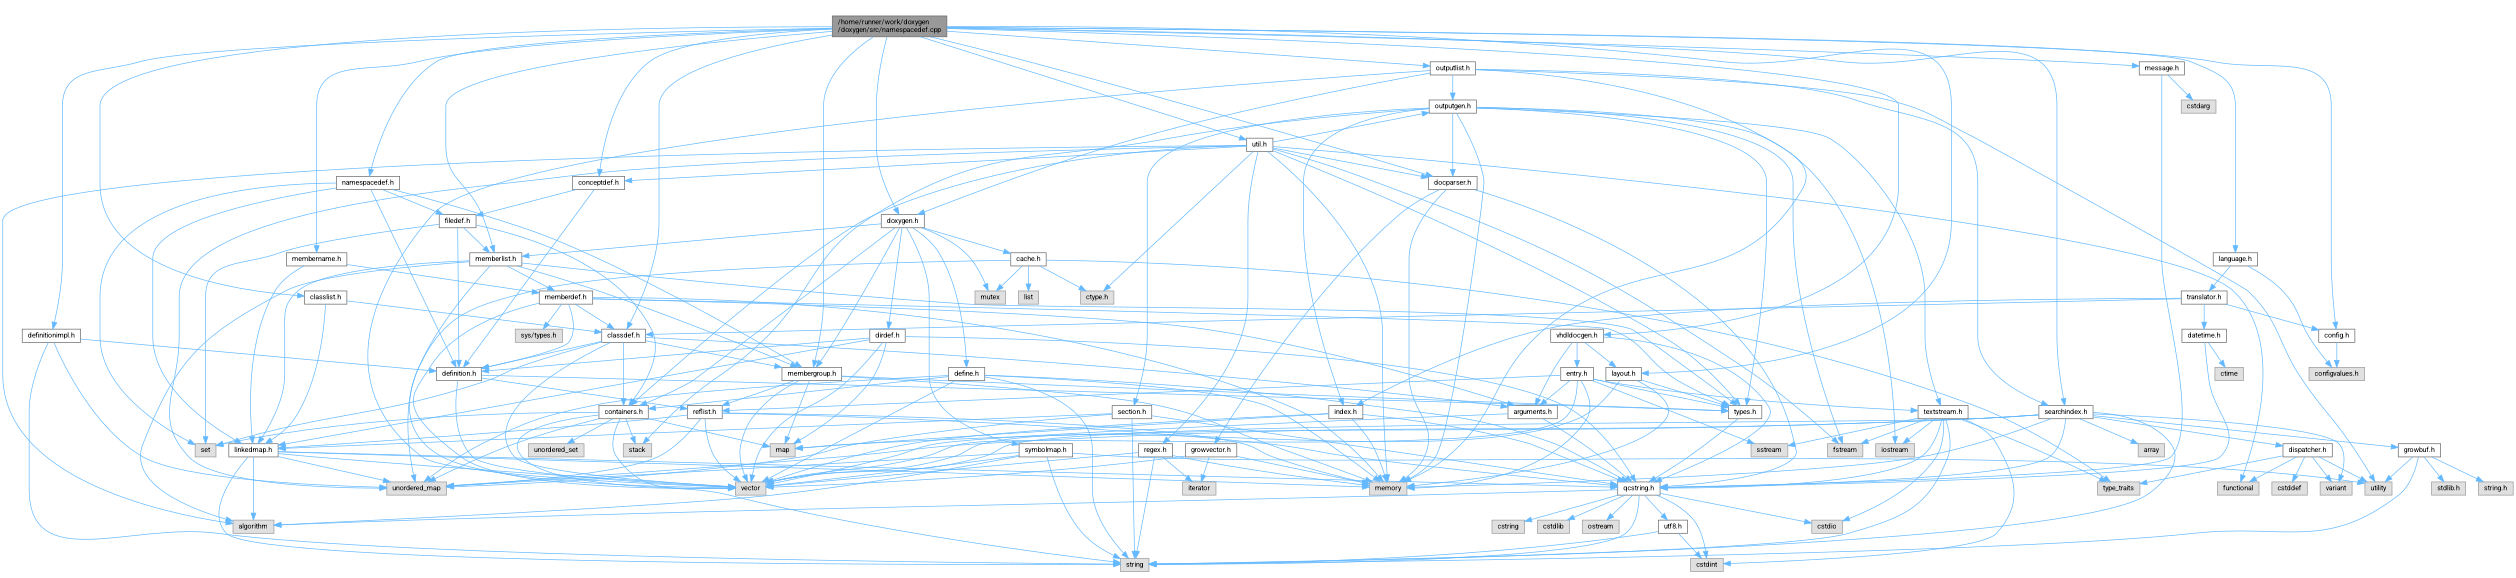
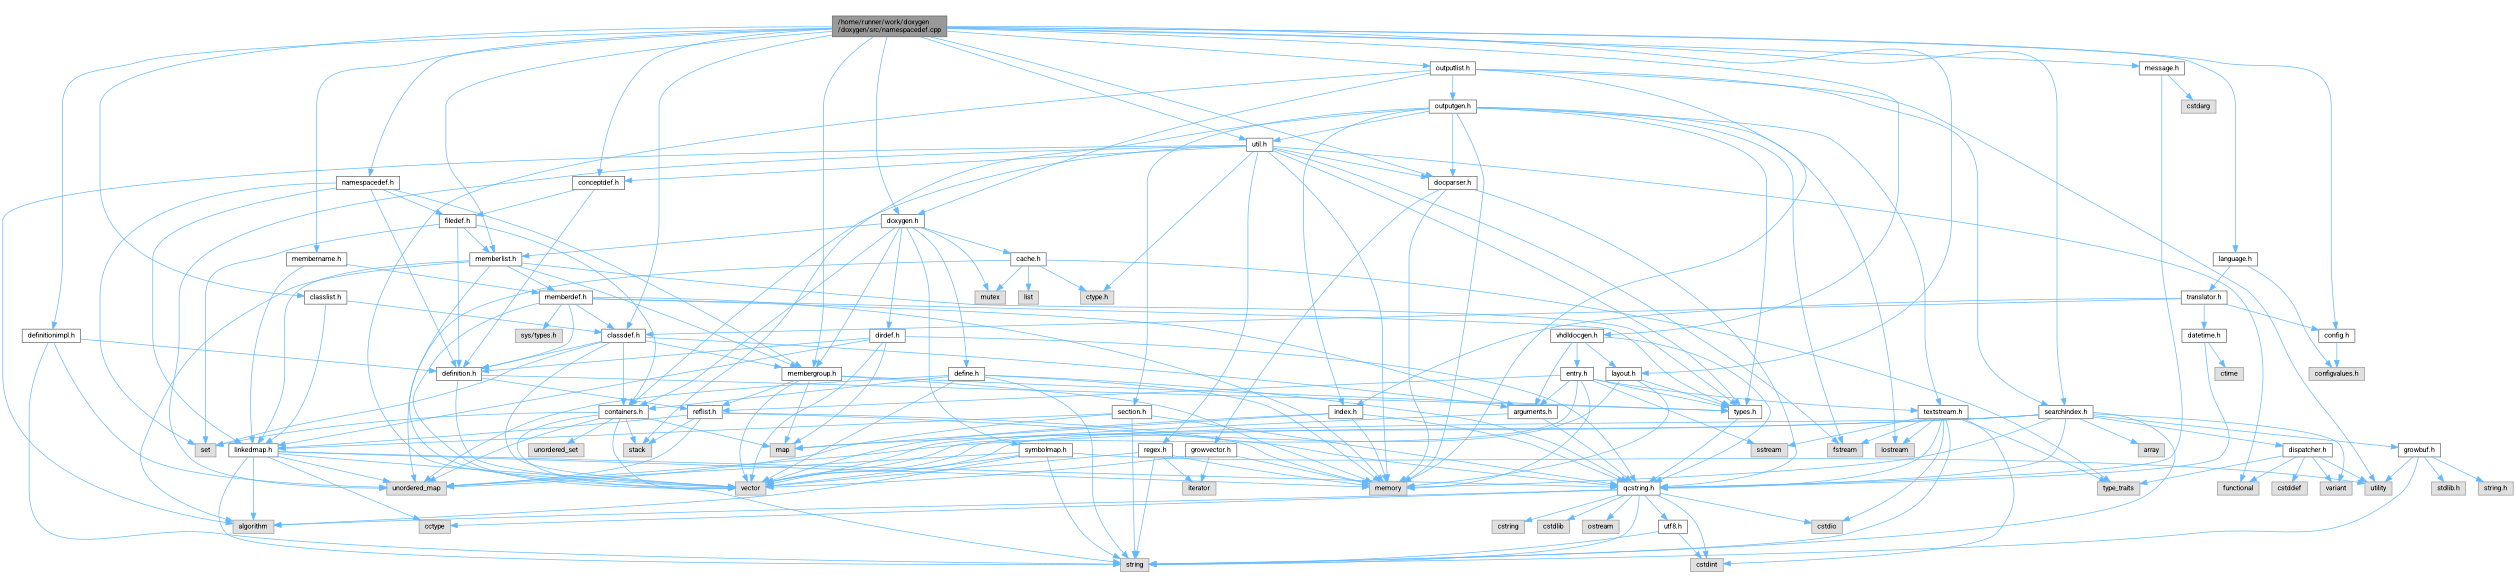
edge "util.h" -> "outputgen.h": reversed
edge "reflist.h" -> "vector": now "reflist.h" -> "stack"
node "cctype": added
